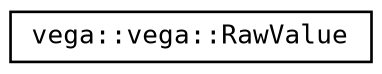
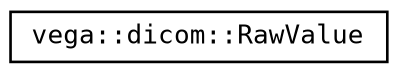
node "vega::vega::RawValue": label "vega::vega::RawValue" -> "vega::dicom::RawValue"
